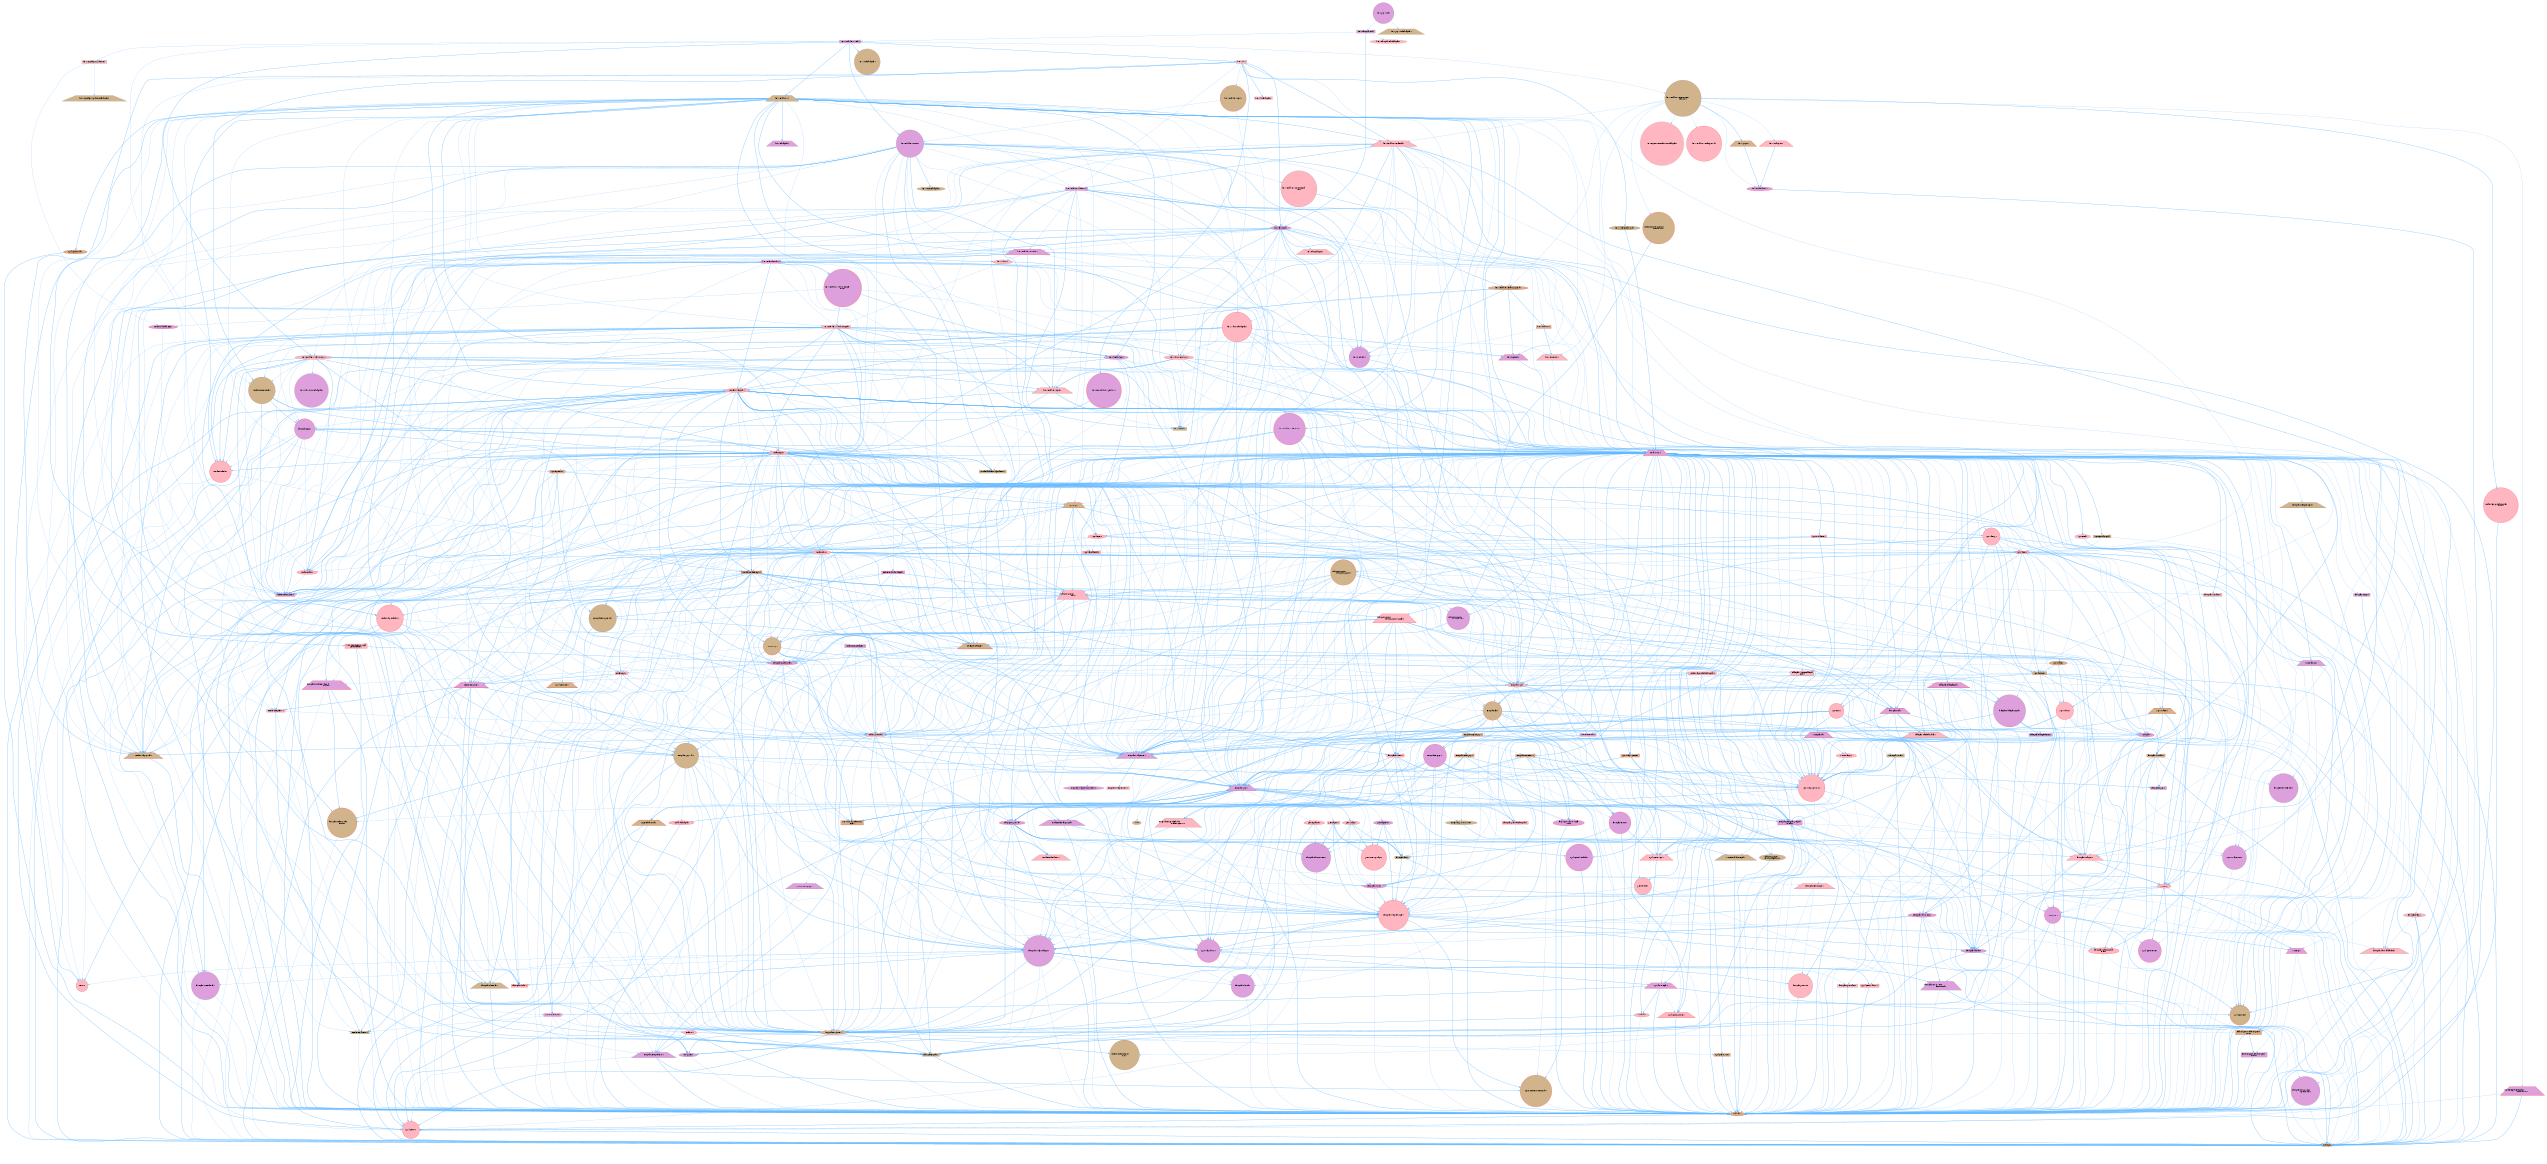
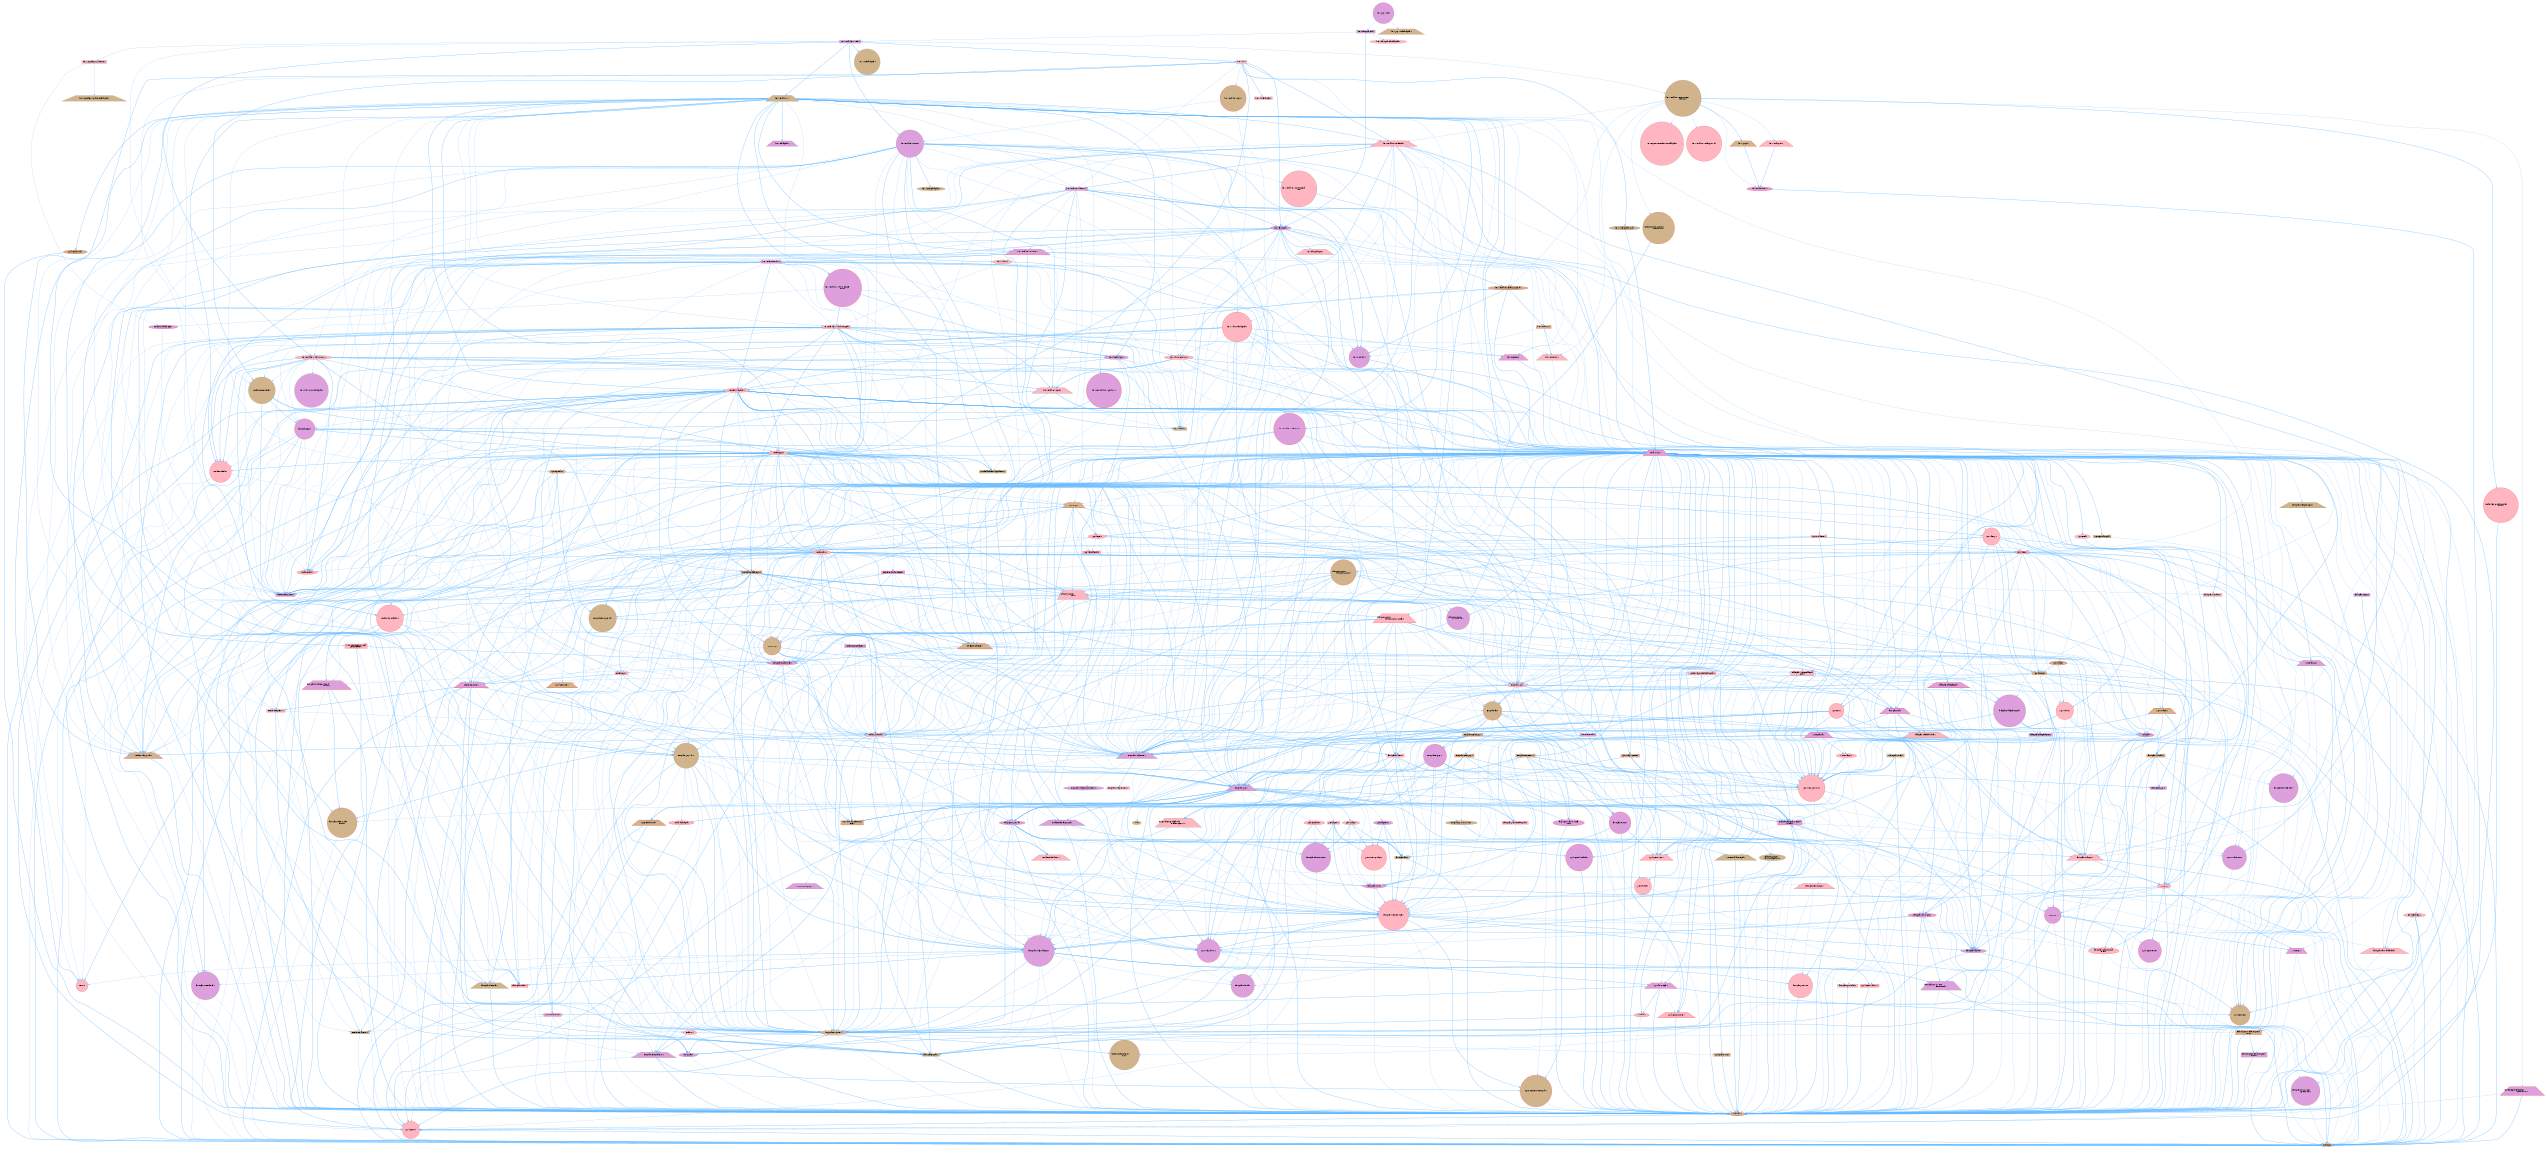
edge "RigVMCore/RigVMExternalVariable.h" -> "RigVMStatistics.h": now "RigVMCore/RigVMExternalVariable.h" -> "CoreMinimal.h"
edge "Internationalization /Text.h" -> "Misc/Optional.h": now "Internationalization /Internationalization.h" -> "Misc/Optional.h"
